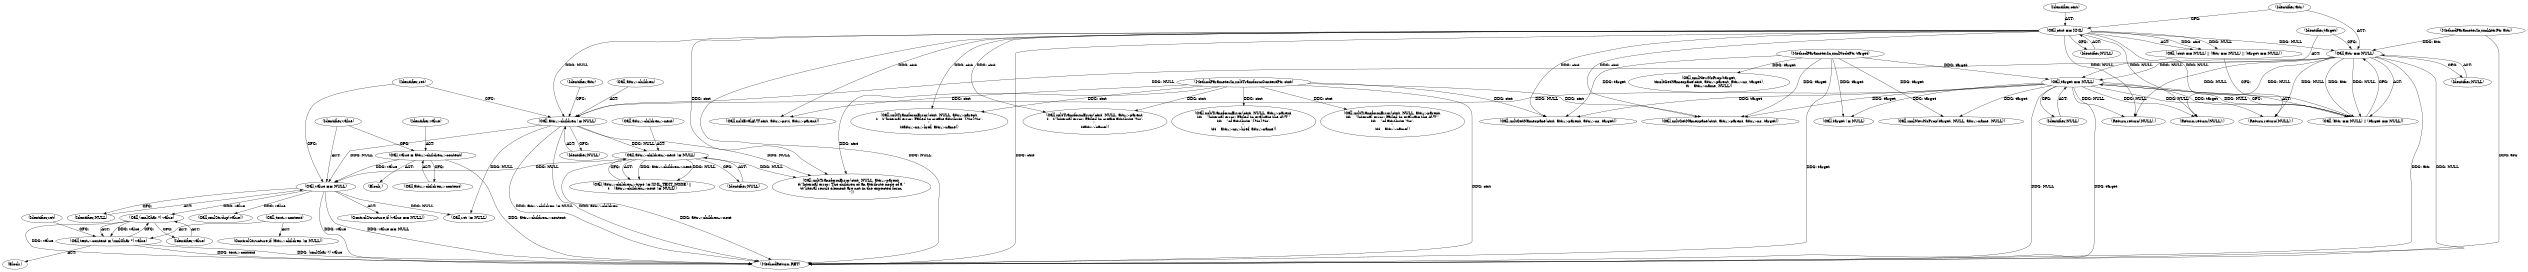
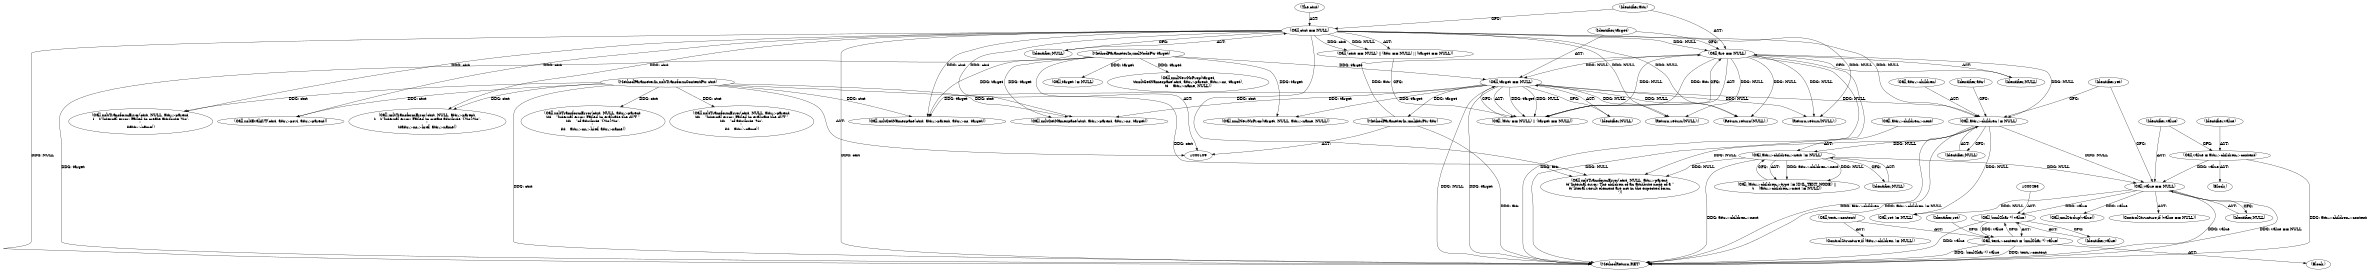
node "(Identifier,ctxt)": label "(Identifier,ctxt)" -> "(The,ctxt)"
node "(Call,ctxt == XML)": label "(Call,ctxt == XML)" -> "(Call,ctxt == NULL)"
node "(Call,attr == NULL)": label "(Call,attr == NULL)" -> "(Call,are == NULL)"
edge "(Call,target == NULL)" -> "(Call,target != NULL)": now "(Call,target == NULL)" -> "(MethodParameterIn,xmlAttrPtr attr)"
node "1000109": added
node "(Call,attr->children->content)": removed
node "1000463": added
